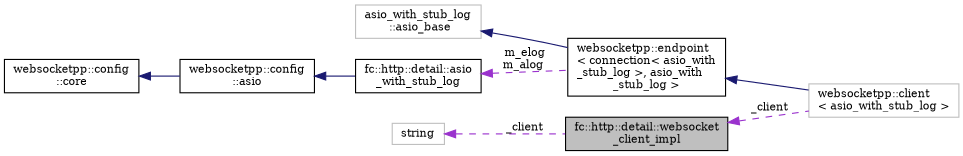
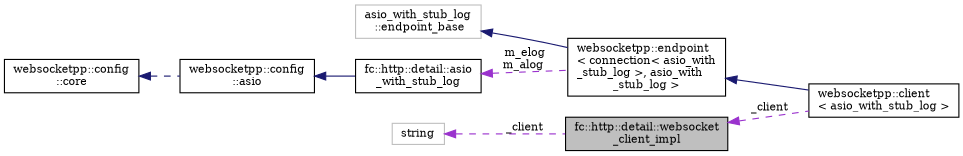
node "asio_with_stub_log ::asio_base": label "asio_with_stub_log ::asio_base" -> "asio_with_stub_log ::endpoint_base"
edge "websocketpp::config ::asio" -> "websocketpp::config ::core": style solid -> dashed
node "websocketpp::client < asio_with_stub_log >": color grey75 -> black
